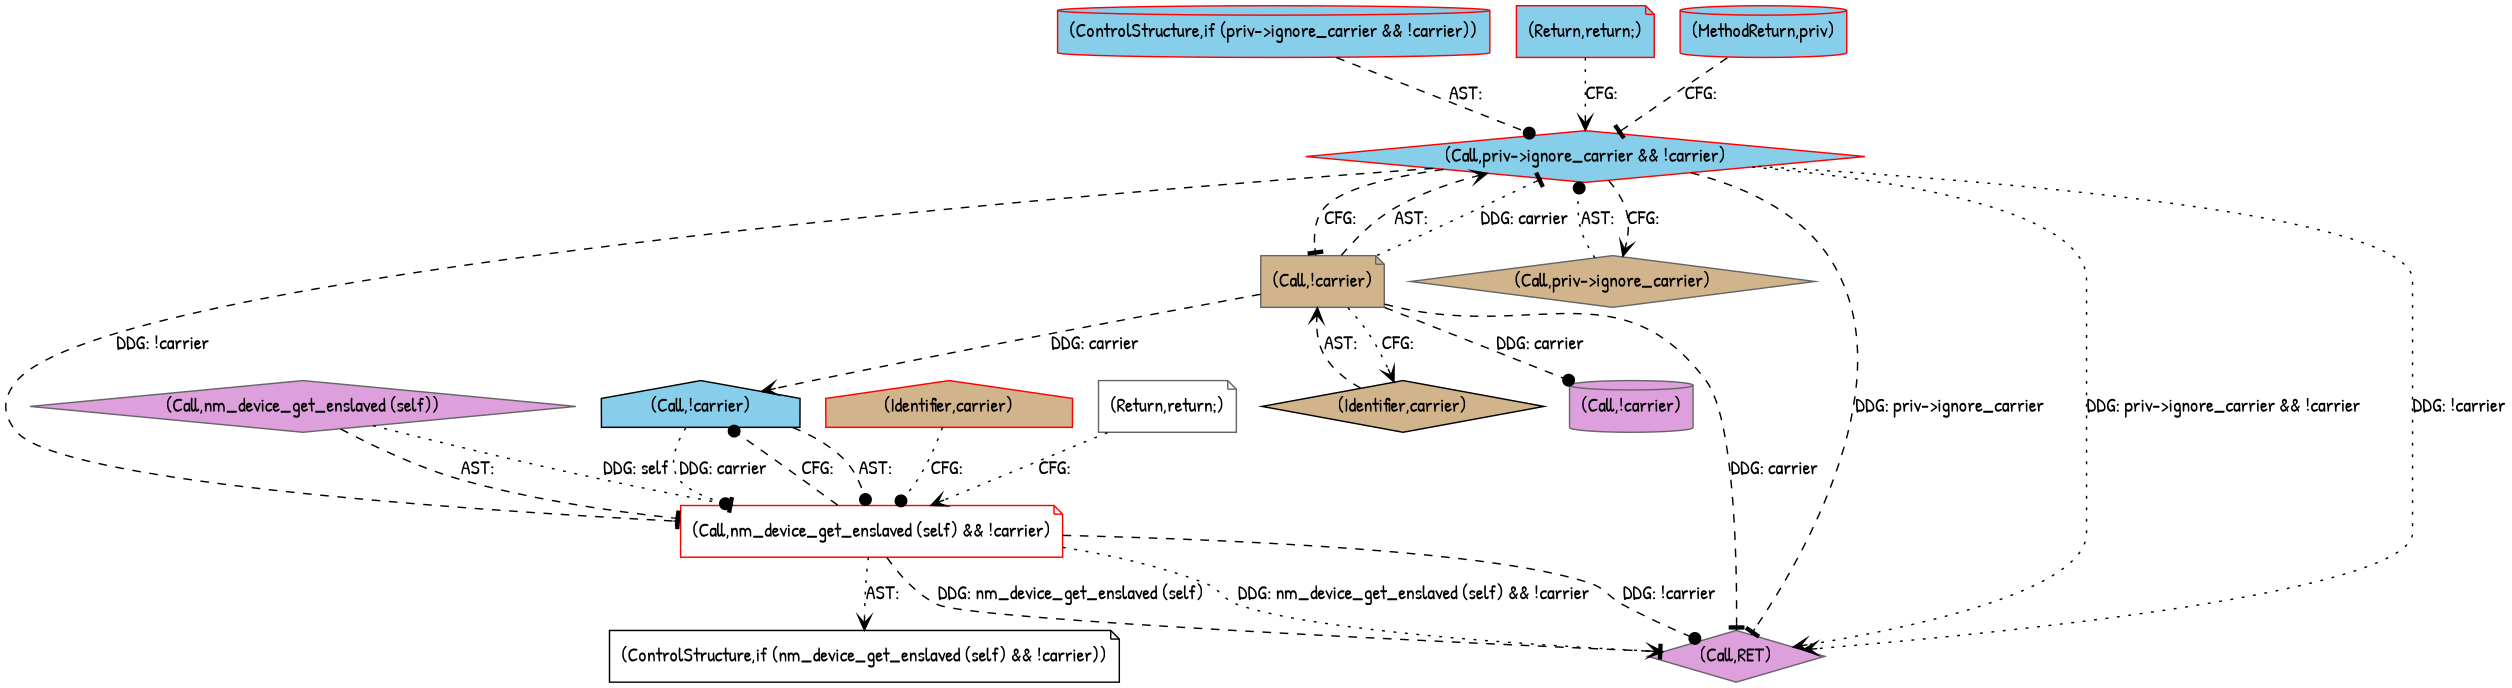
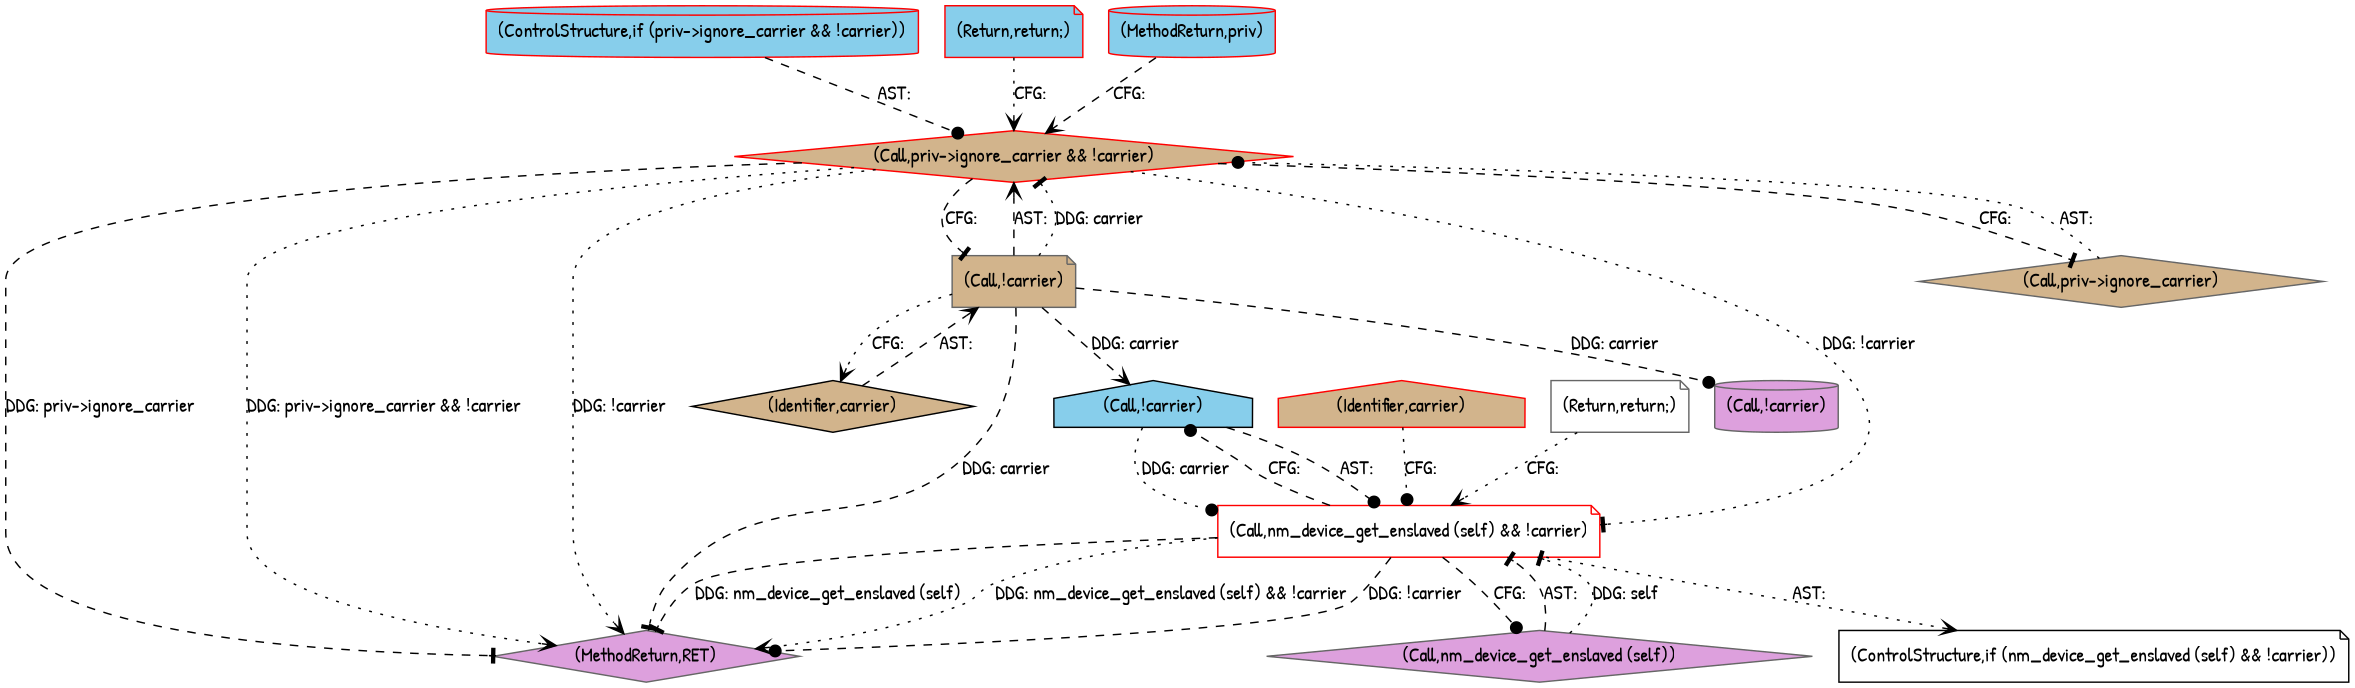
edge "(MethodReturn,priv)" -> "(Call,priv->ignore_carrier && !carrier)": arrowhead tee -> vee
node "(Call,priv->ignore_carrier && !carrier)": fillcolor skyblue -> tan
edge "(Call,priv->ignore_carrier && !carrier)" -> "(Call,priv->ignore_carrier)": arrowhead vee -> tee
edge "(Call,priv->ignore_carrier && !carrier)" -> "(Call,nm_device_get_enslaved (self) && !carrier)": style dashed -> dotted
edge "(Call,nm_device_get_enslaved (self) && !carrier)" -> "(Call,nm_device_get_enslaved (self))": added, label "CFG:"
node "(Call,RET)": label "(Call,RET)" -> "(MethodReturn,RET)"
